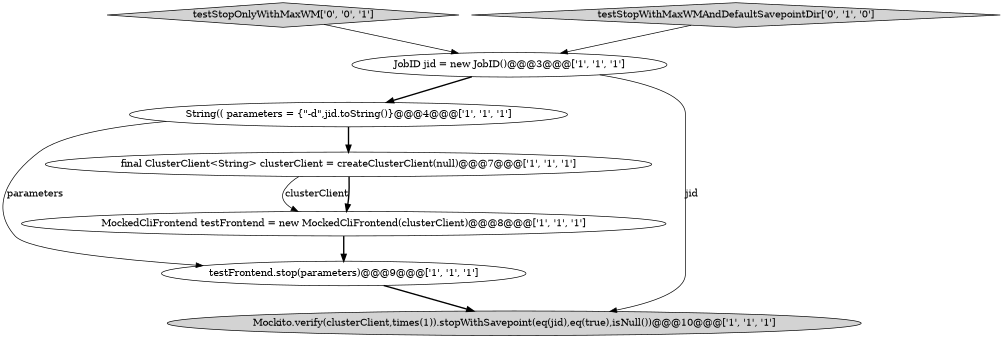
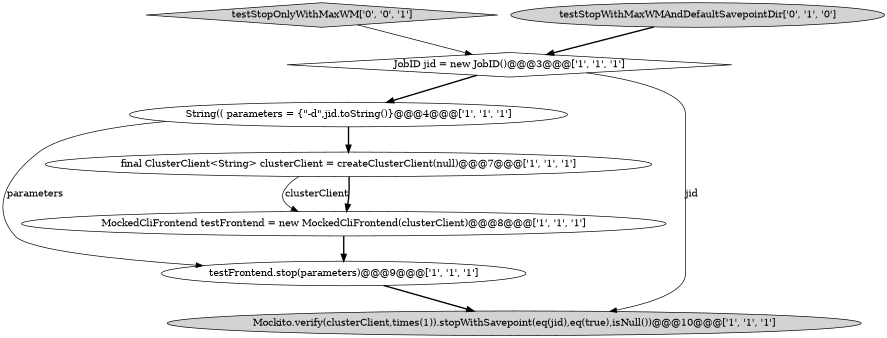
node "testStopWithMaxWMAndDefaultSavepointDir['0', '1', '0']": shape diamond -> ellipse
edge "testStopWithMaxWMAndDefaultSavepointDir['0', '1', '0']" -> "JobID jid = new JobID()@@@3@@@['1', '1', '1']": style solid -> bold
node "JobID jid = new JobID()@@@3@@@['1', '1', '1']": shape ellipse -> diamond
